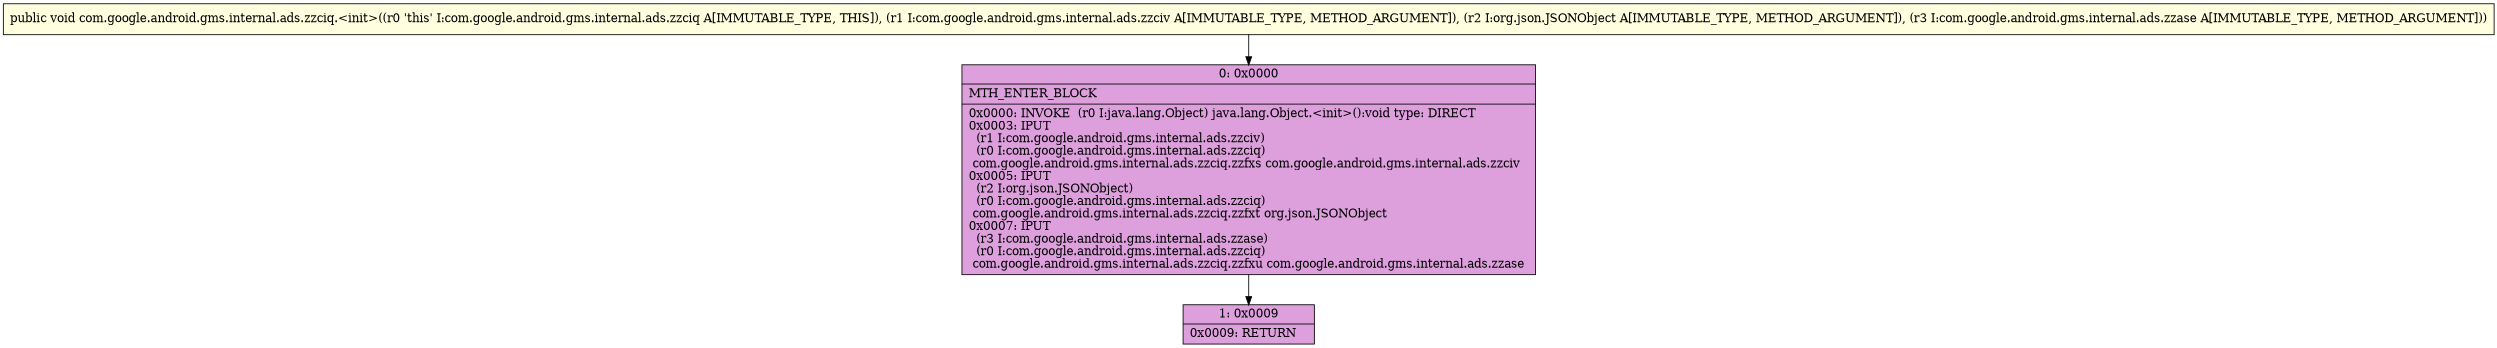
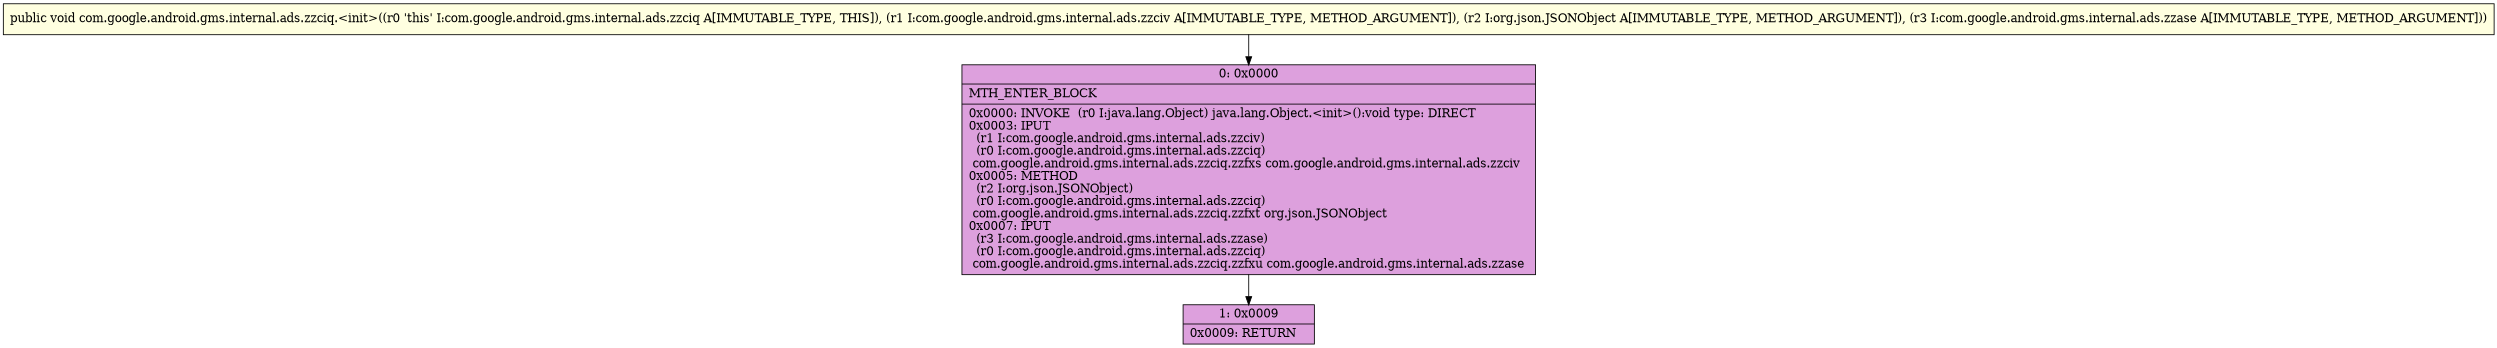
node "0: 0x0000": text "0x0005: IPUT" -> "0x0005: METHOD"
